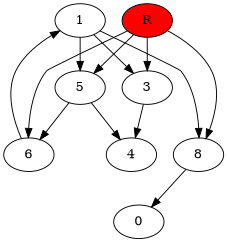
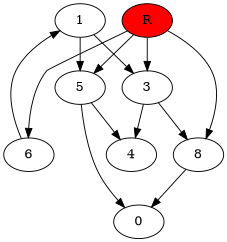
edge "1" -> "8": now "3" -> "8"
edge "5" -> "6": now "5" -> "0"
